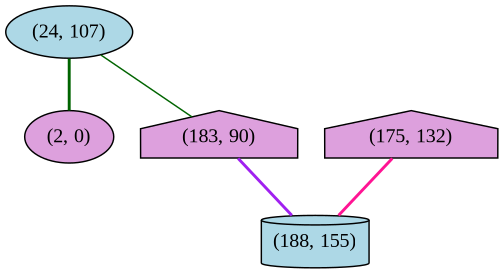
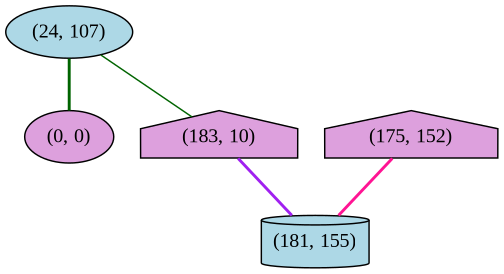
node "(2, 0)": label "(2, 0)" -> "(0, 0)"
node "(183, 90)": label "(183, 90)" -> "(183, 10)"
node "(175, 132)": label "(175, 132)" -> "(175, 152)"
node "(188, 155)": label "(188, 155)" -> "(181, 155)"
